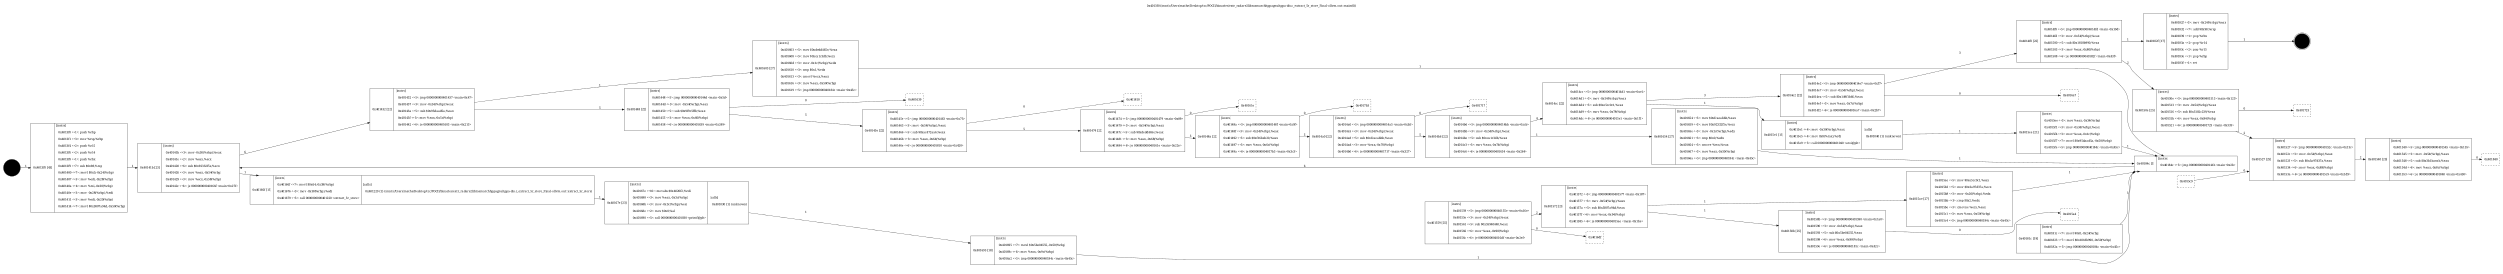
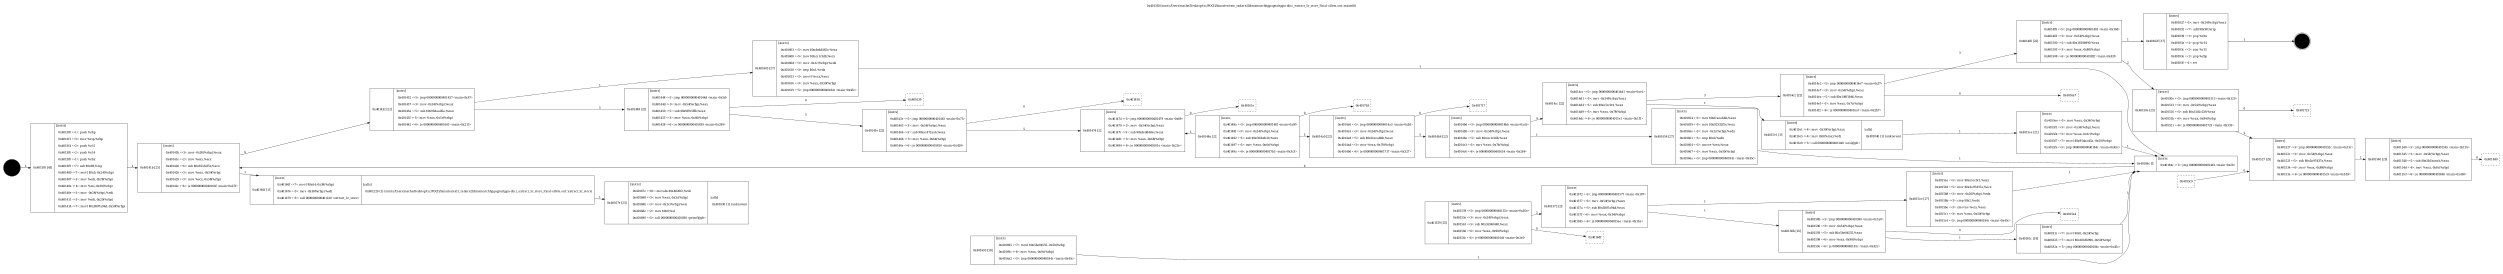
edge "0x401474 [22]" -> "0x40148a [22]": reversed
edge "0x40167e [23]" -> "0x401695 [18]": removed, label "1"
edge "0x40158b [25]" -> "0x40181c [19]": added, label "1"
